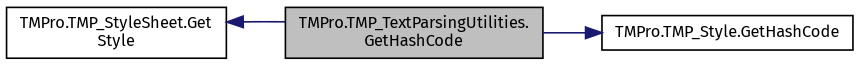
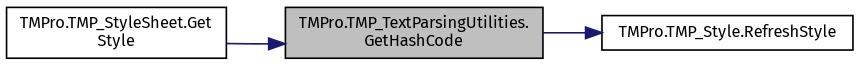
edge "TMPro.TMP_TextParsingUtilities. GetHashCode" -> "TMPro.TMP_StyleSheet.Get Style": reversed
node "TMPro.TMP_Style.GetHashCode": label "TMPro.TMP_Style.GetHashCode" -> "TMPro.TMP_Style.RefreshStyle"
